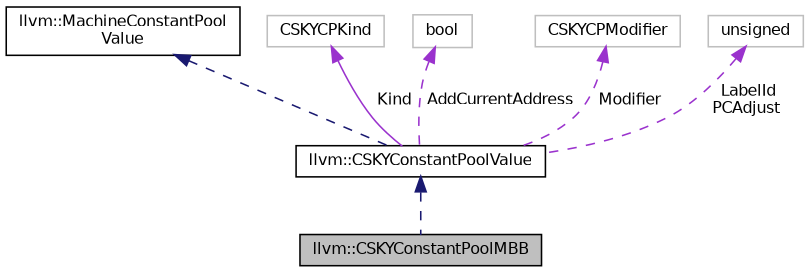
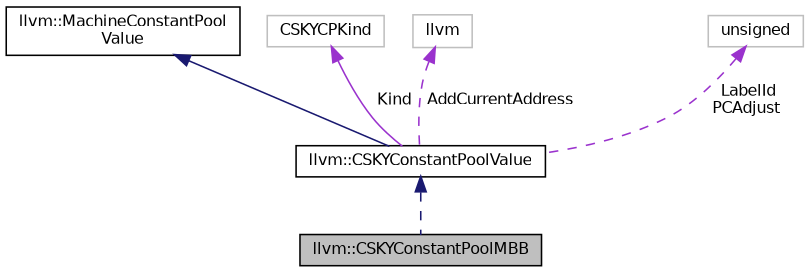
node "bool": label "bool" -> "llvm"
node "CSKYCPModifier": removed
edge "llvm::CSKYConstantPoolValue" -> "llvm::MachineConstantPool Value": style dashed -> solid
